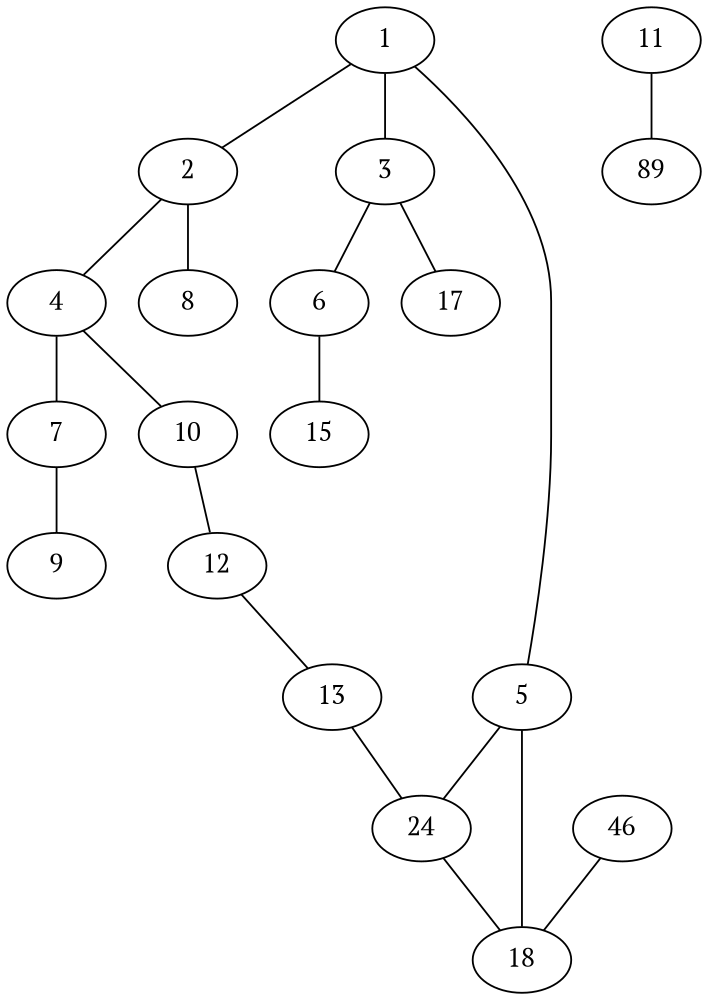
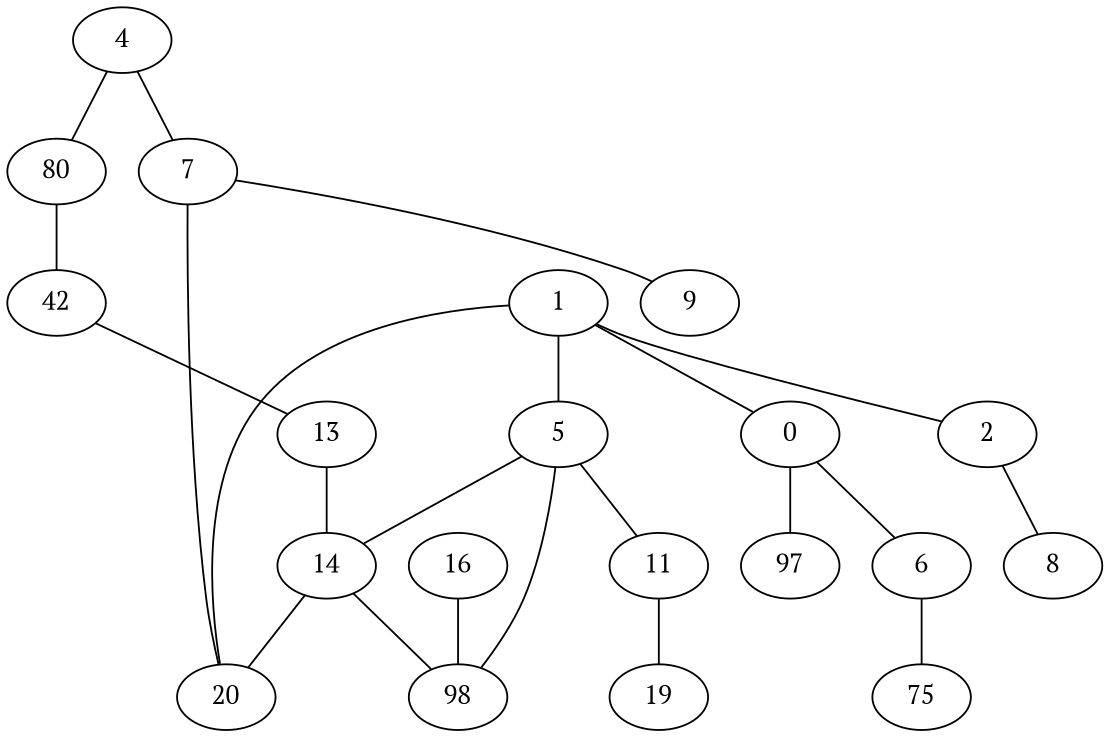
node "3": label "3" -> "0"
node "89": label "89" -> "19"
edge "2" -- "4": removed
node "17": label "17" -> "97"
node "10": label "10" -> "80"
node "15": label "15" -> "75"
edge "5" -- "11": added
node "12": label "12" -> "42"
node "20": added
node "24": label "24" -> "14"
node "46": label "46" -> "16"
node "18": label "18" -> "98"
